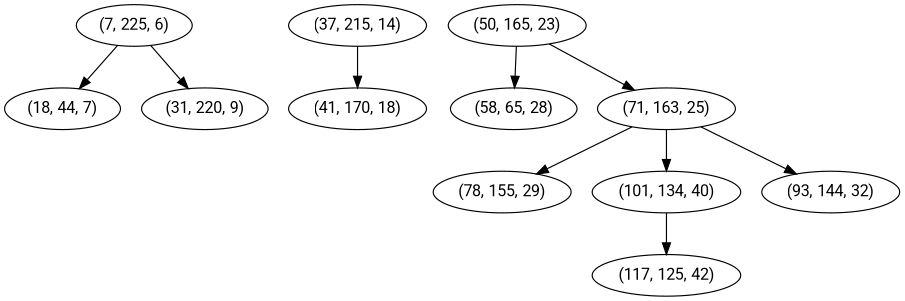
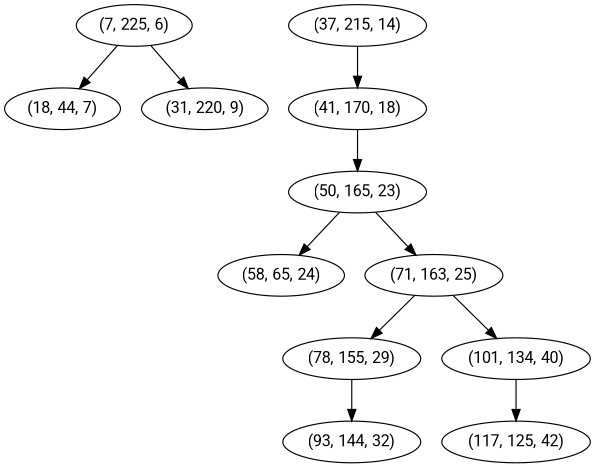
node "(58, 65, 28)": label "(58, 65, 28)" -> "(58, 65, 24)"
edge "(41, 170, 18)" -> "(50, 165, 23)": added
edge "(71, 163, 25)" -> "(93, 144, 32)": now "(78, 155, 29)" -> "(93, 144, 32)"
